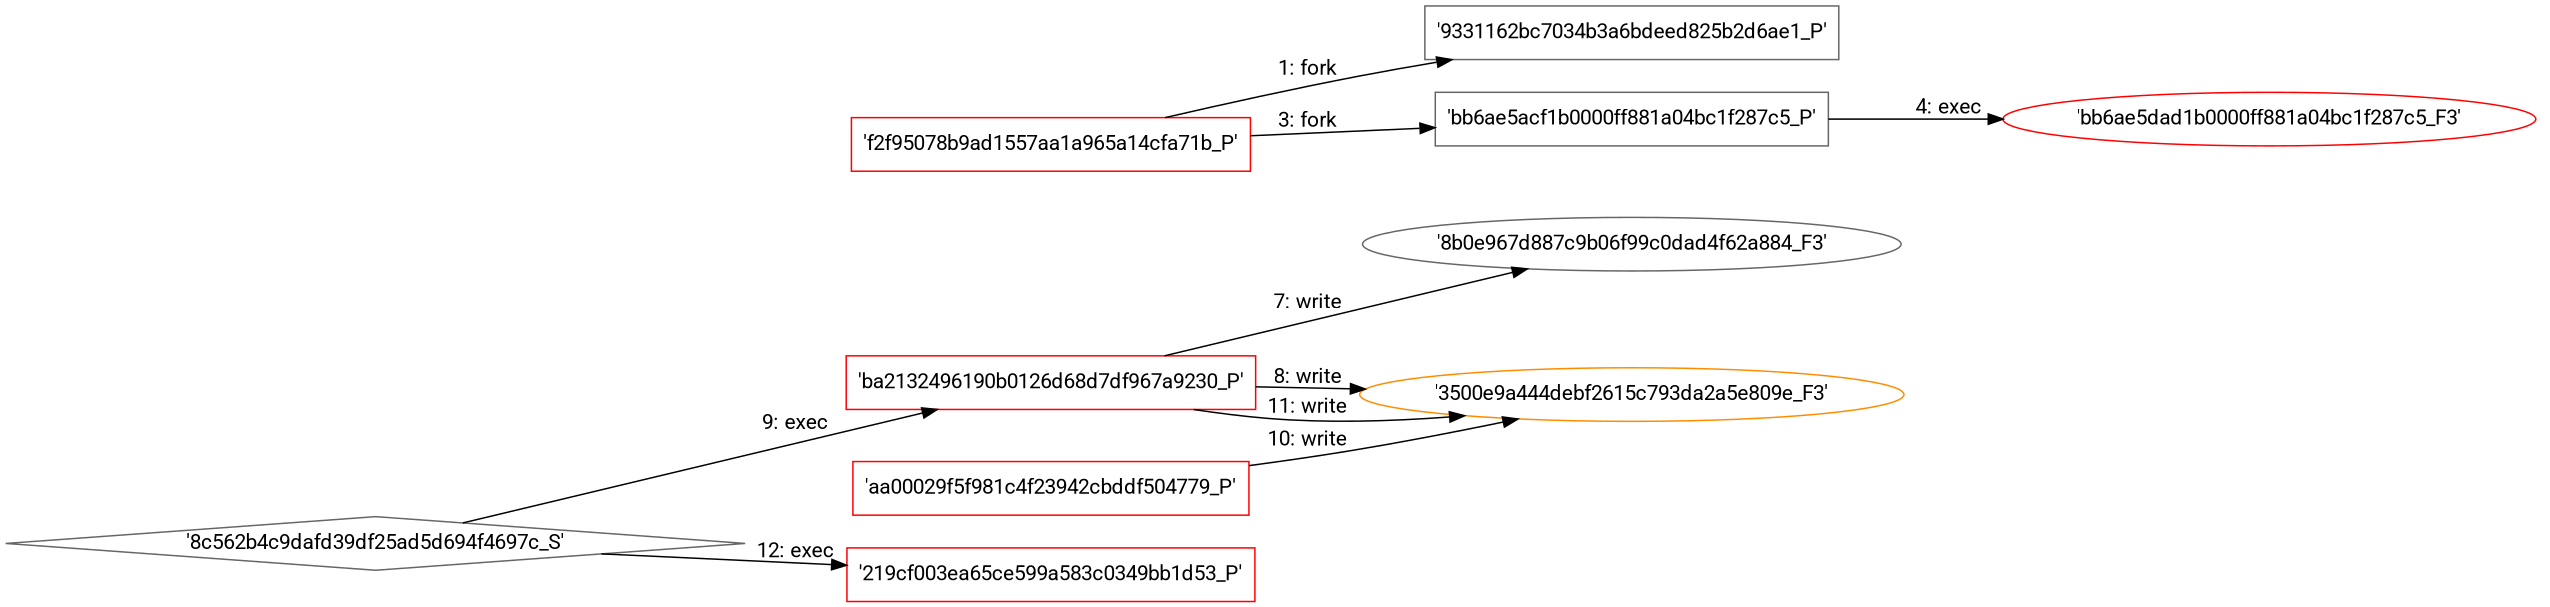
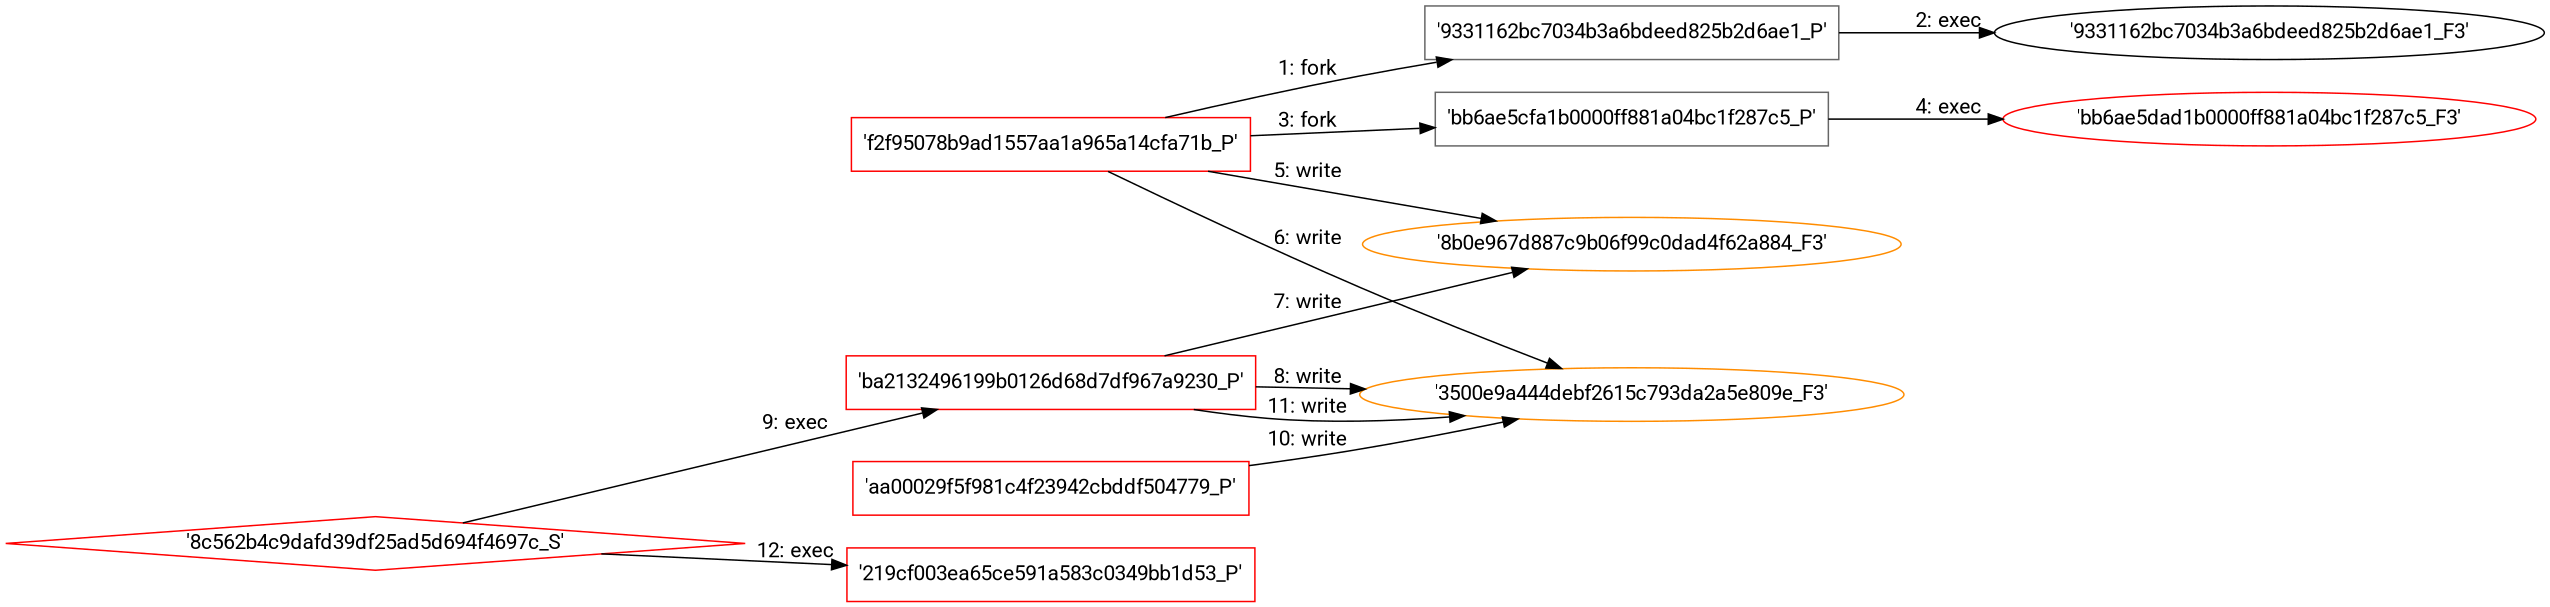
node "'9331162bc7034b3a6bdeed825b2d6ae1_F3'": added
node "'bb6ae5acf1b0000ff881a04bc1f287c5_P'": label "'bb6ae5acf1b0000ff881a04bc1f287c5_P'" -> "'bb6ae5cfa1b0000ff881a04bc1f287c5_P'"
edge "'f2f95078b9ad1557aa1a965a14cfa71b_P'" -> "'8b0e967d887c9b06f99c0dad4f62a884_F3'": added, label "5: write"
node "'8b0e967d887c9b06f99c0dad4f62a884_F3'": color gray40 -> darkorange
edge "'f2f95078b9ad1557aa1a965a14cfa71b_P'" -> "'3500e9a444debf2615c793da2a5e809e_F3'": added, label "6: write"
node "'ba2132496190b0126d68d7df967a9230_P'": label "'ba2132496190b0126d68d7df967a9230_P'" -> "'ba2132496199b0126d68d7df967a9230_P'"
node "'8c562b4c9dafd39df25ad5d694f4697c_S'": color gray40 -> red
node "'219cf003ea65ce599a583c0349bb1d53_P'": label "'219cf003ea65ce599a583c0349bb1d53_P'" -> "'219cf003ea65ce591a583c0349bb1d53_P'"
